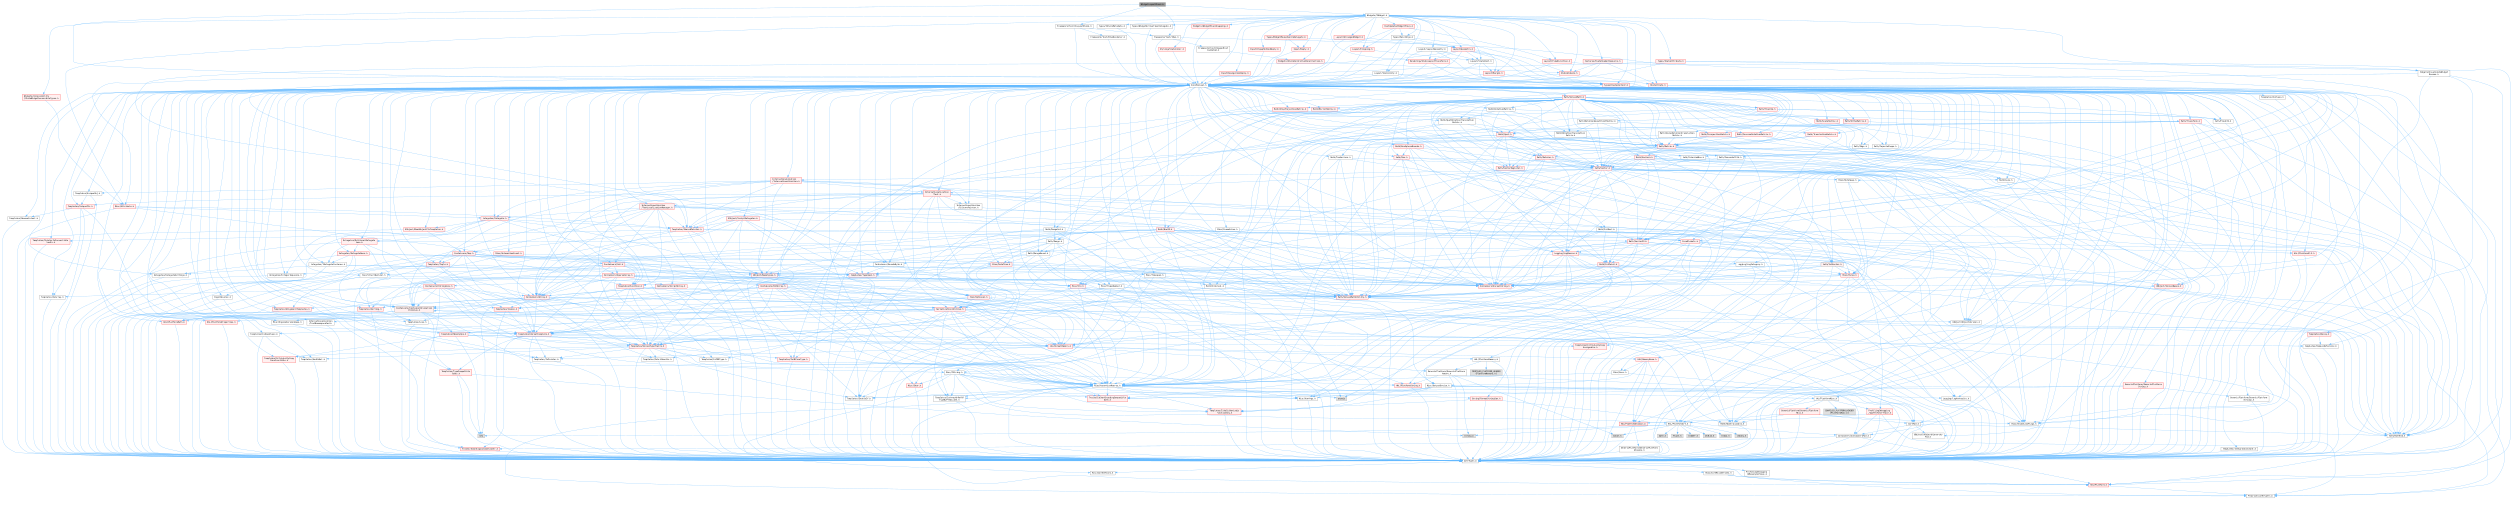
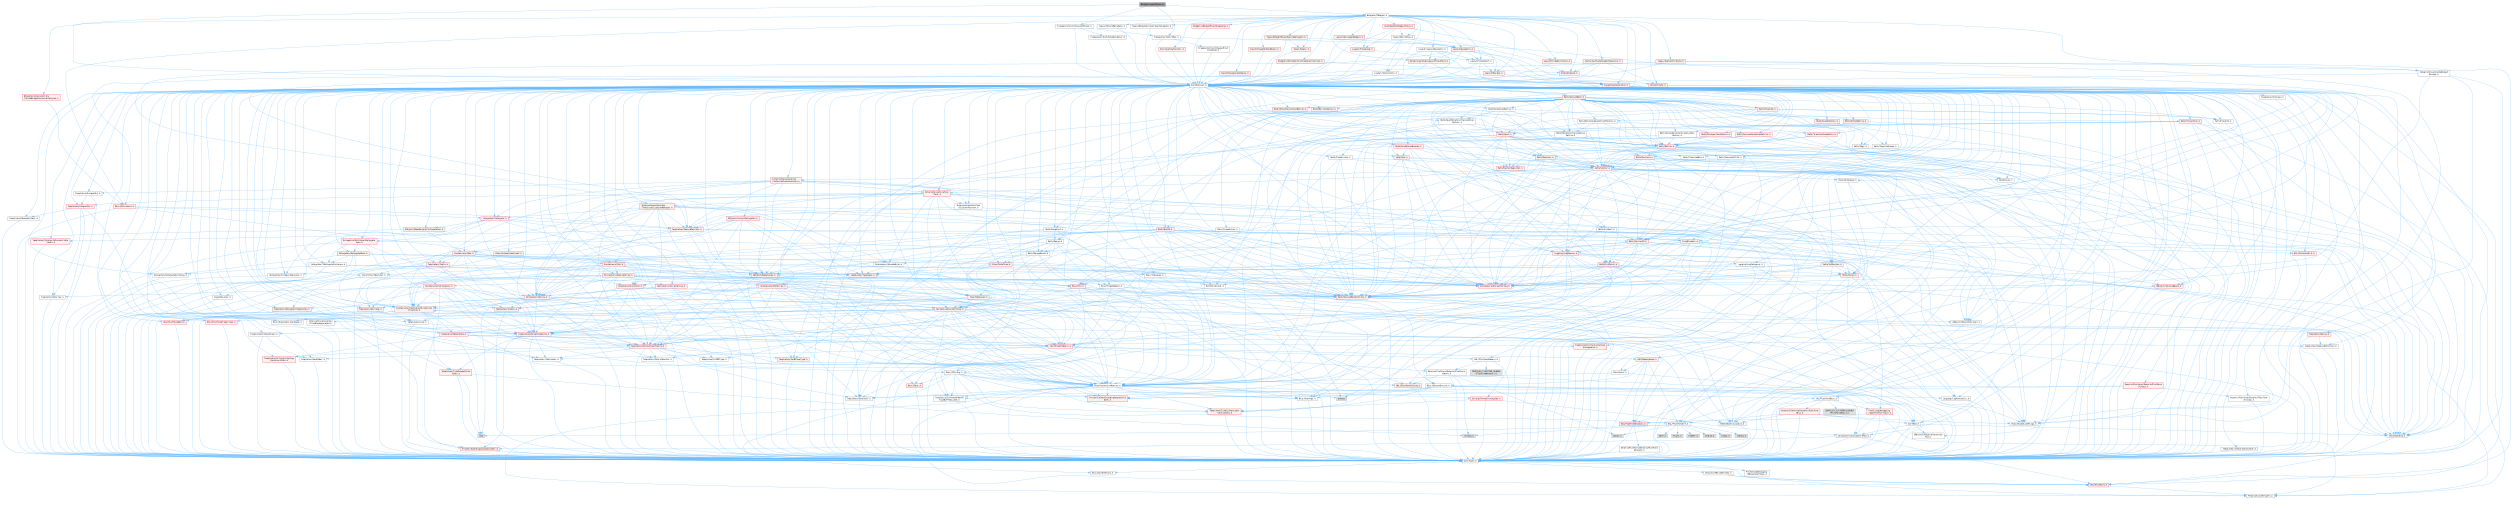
edge "Framework/Text/ShapedText CacheFwd.h" -> "Widgets/SlateControlledConstruction.h": now "Framework/Text/ShapedText CacheFwd.h" -> "CoreMinimal.h"
